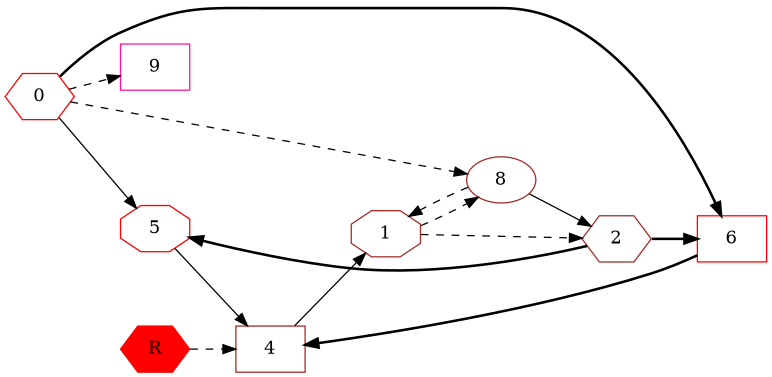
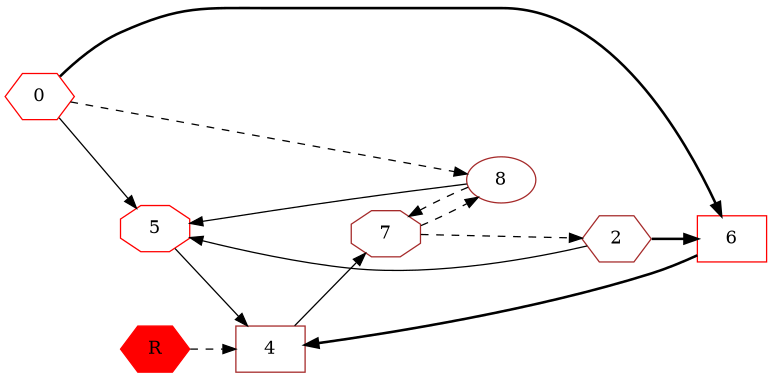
node "9": removed
edge "8" -> "2": now "8" -> "5"
node "1": label "1" -> "7"
edge "2" -> "5": style bold -> solid
